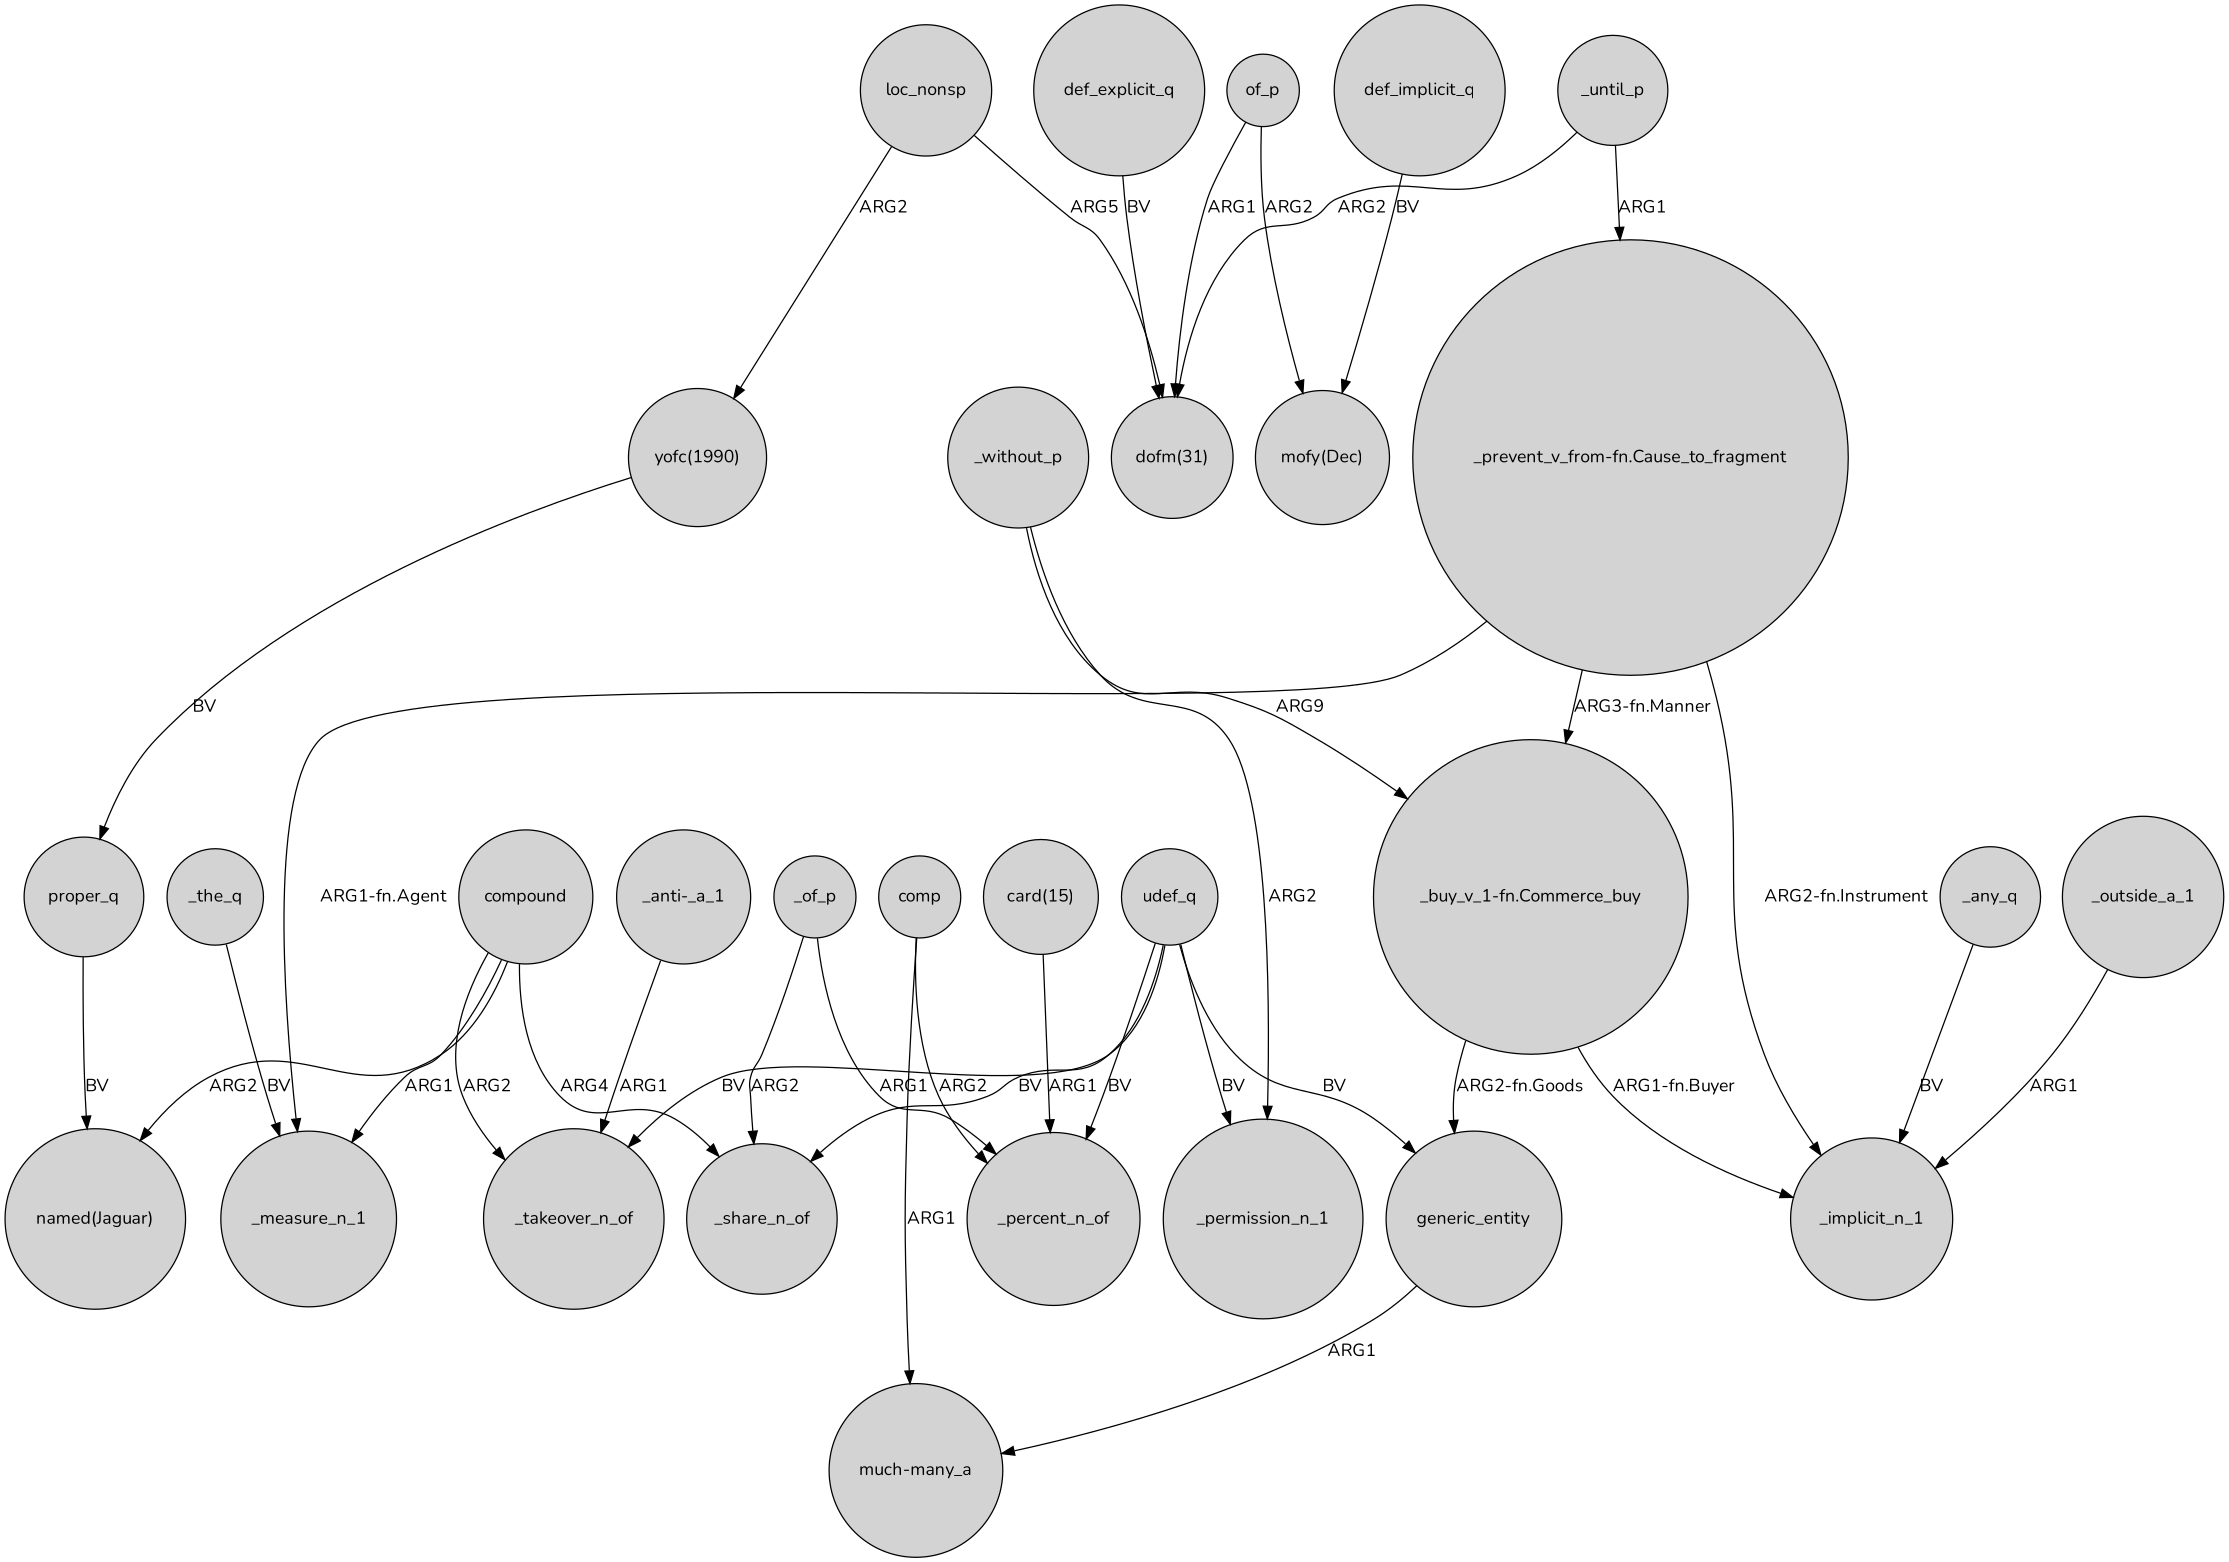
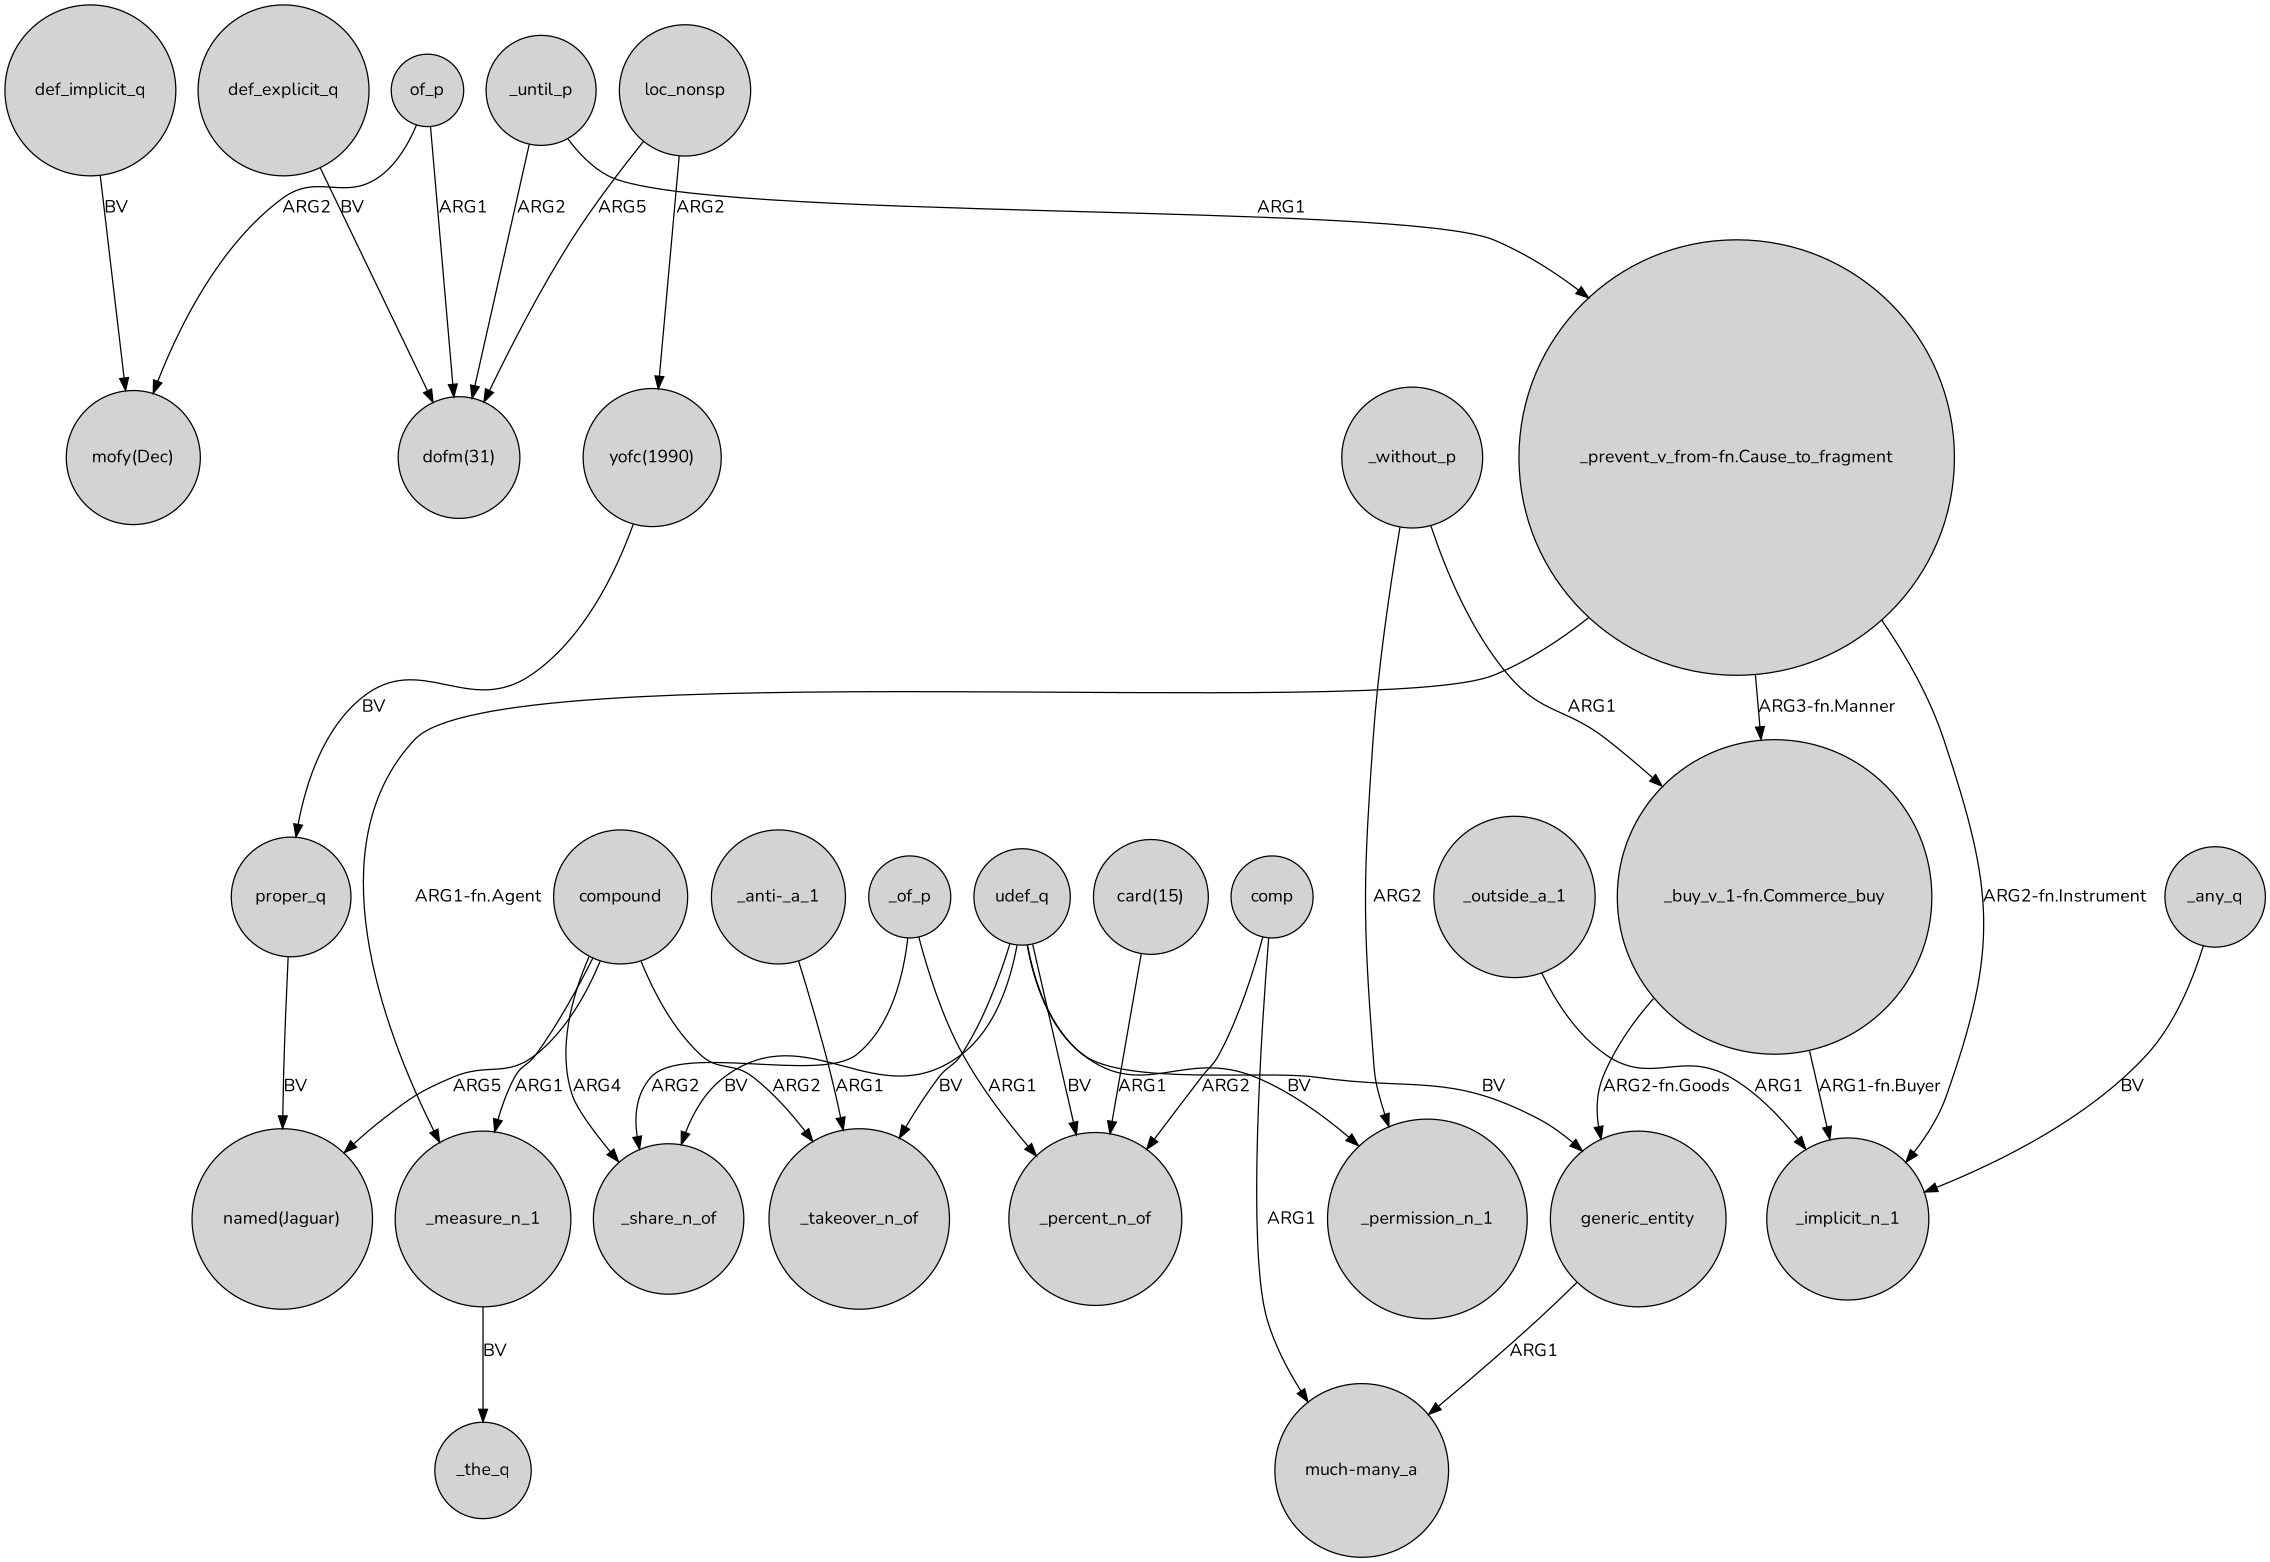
edge "_without_p" -> "_buy_v_1-fn.Commerce_buy": label "ARG9" -> "ARG1"
edge "_the_q" -> "_measure_n_1": reversed
edge "compound" -> "named(Jaguar)": label "ARG2" -> "ARG5"
